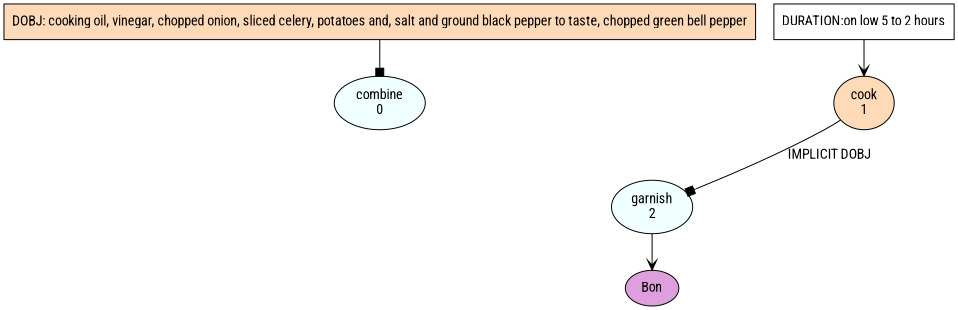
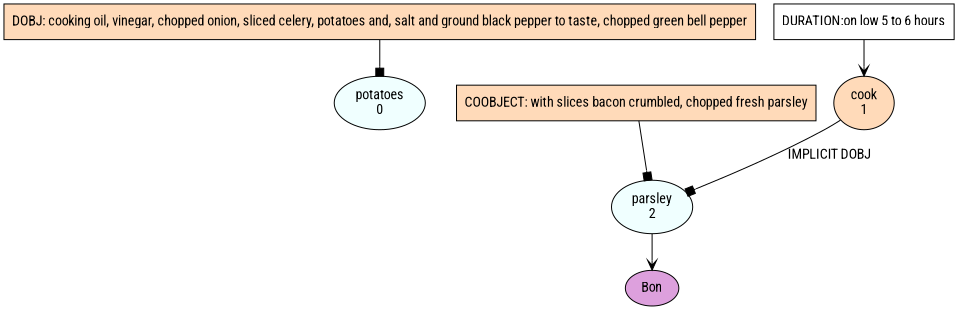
node "DURATION:on low 5 to 2 hours": label "DURATION:on low 5 to 2 hours" -> "DURATION:on low 5 to 6 hours"
node "combine 0": label "combine 0" -> "potatoes 0"
node "COOBJECT: with slices bacon crumbled, chopped fresh parsley": added
node "garnish 2": label "garnish 2" -> "parsley 2"
